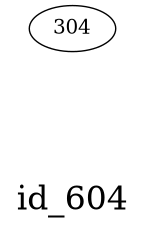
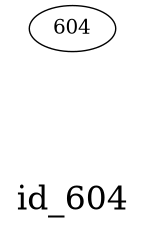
node "304": label "304" -> "604"
